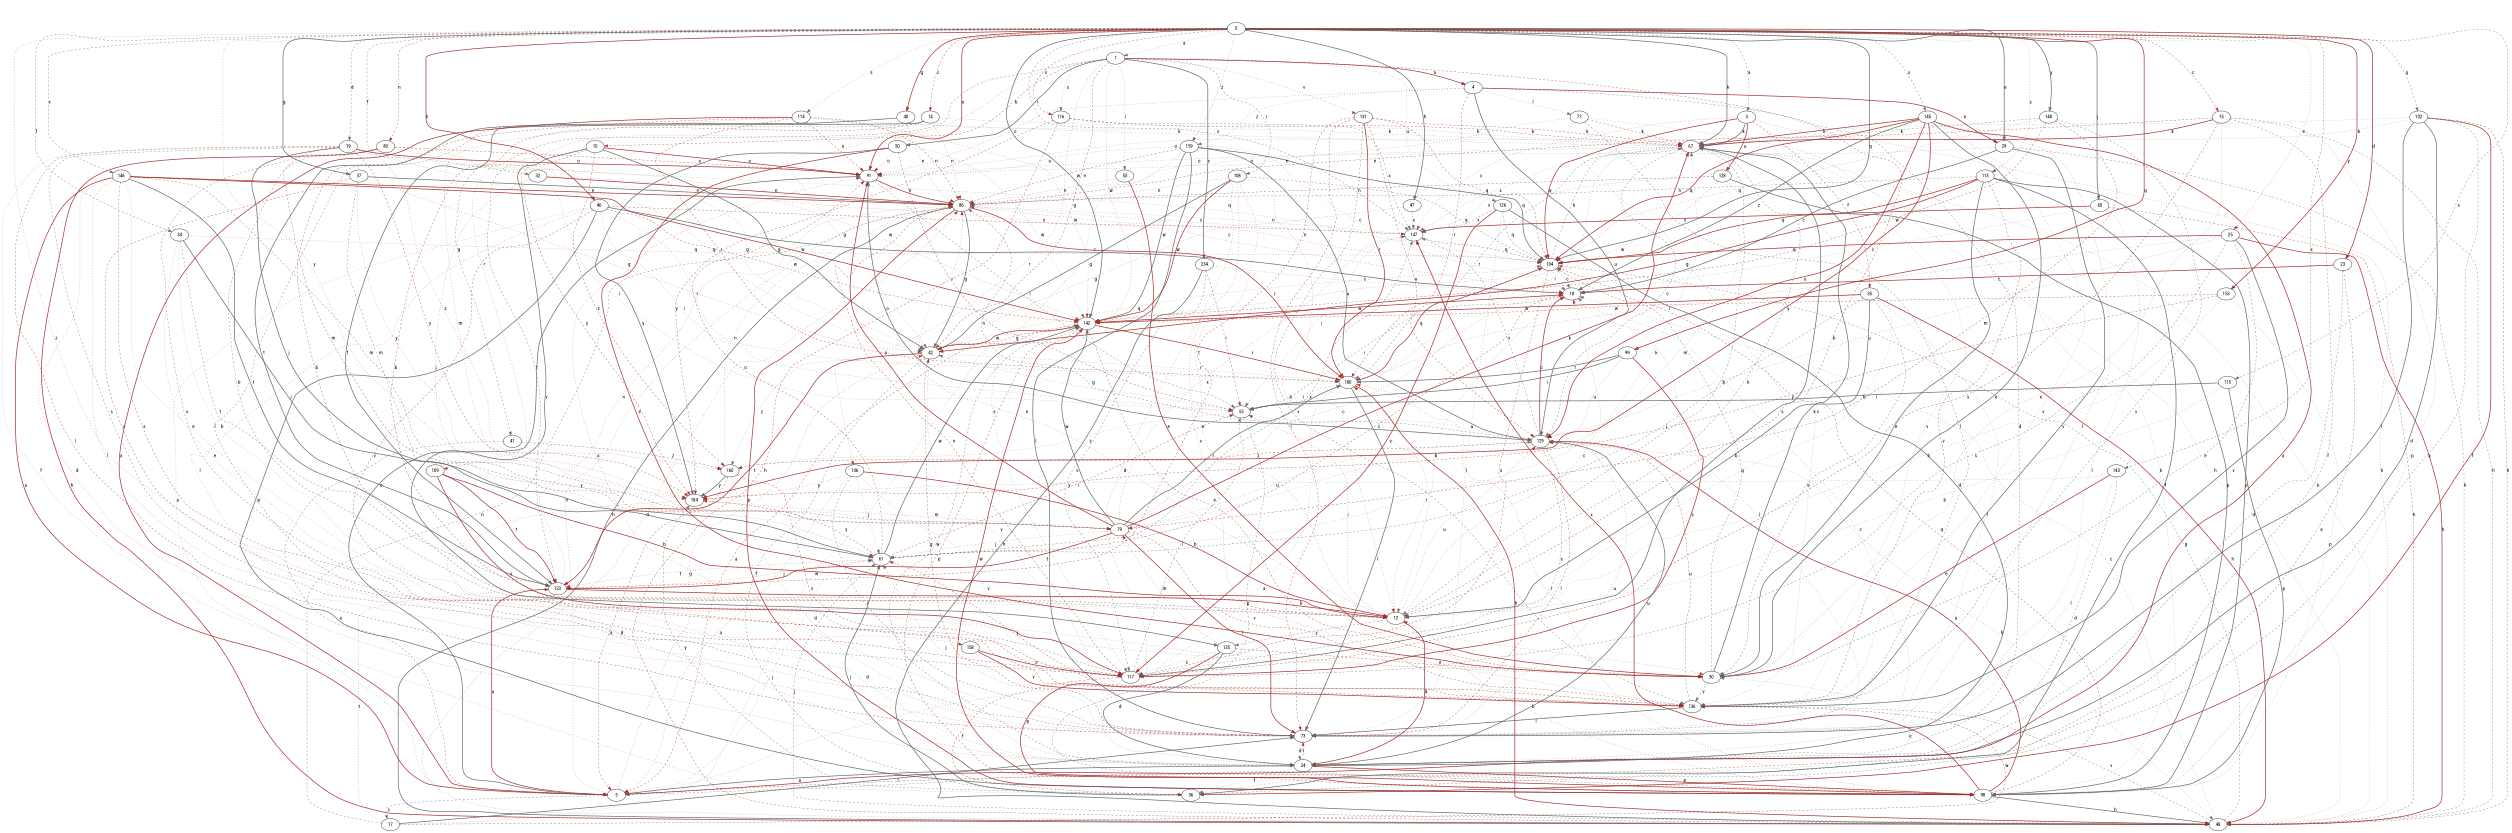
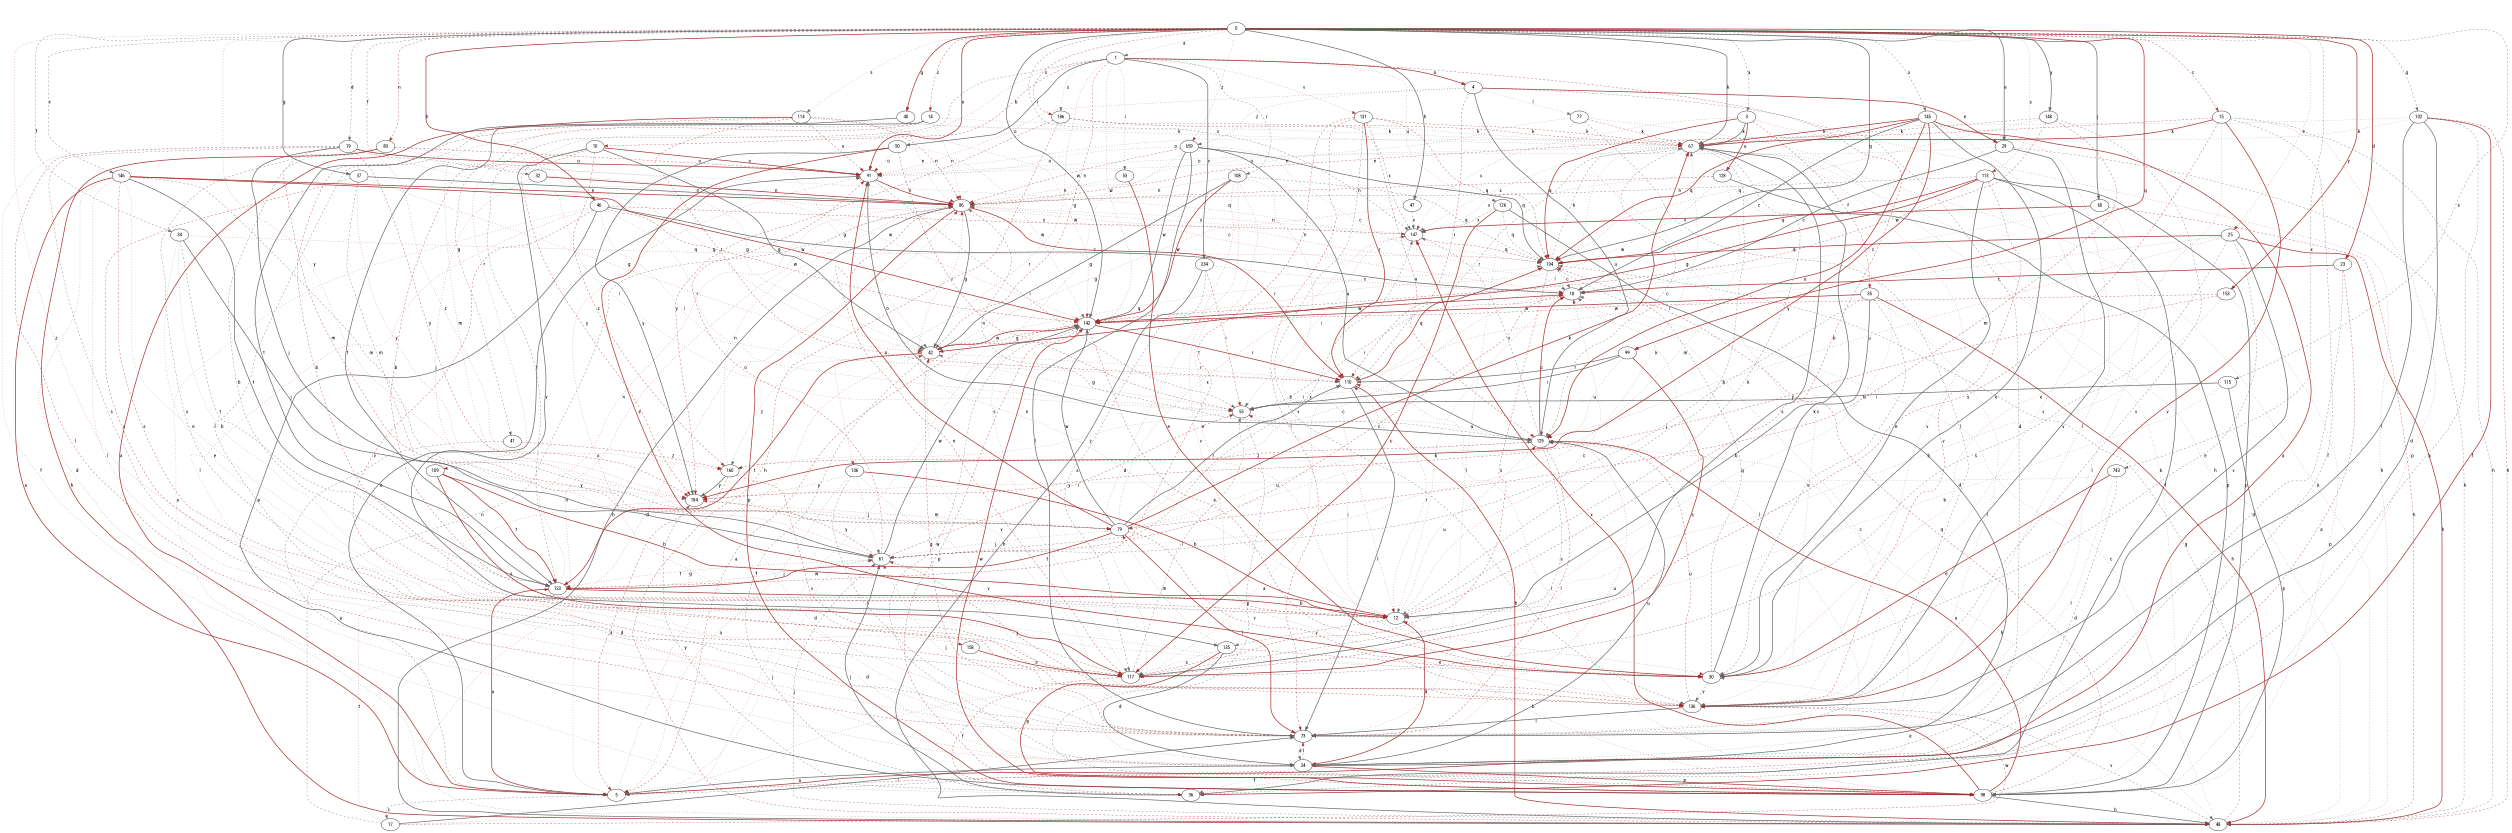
node "116": label "116" -> "186"
node "159": label "159" -> "659"
node "180": label "180" -> "110"
node "143": label "143" -> "743"
edge "158" -> "136": now "15" -> "136"
